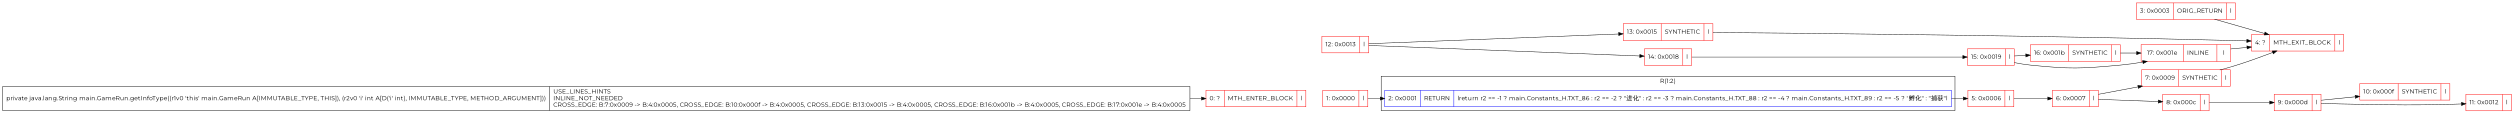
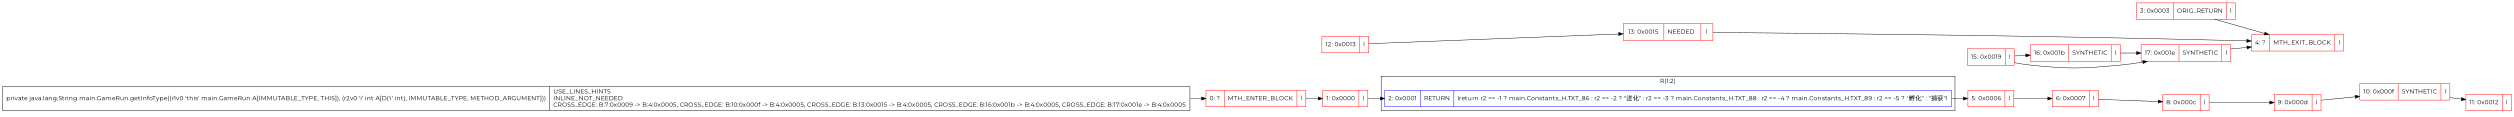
node "13: 0x0015": text "SYNTHETIC" -> "NEEDED"
node "17: 0x001e": text "INLINE" -> "SYNTHETIC"
node "14: 0x0018": removed
node "7: 0x0009": removed
edge "0: ?" -> "1: 0x0000": added
edge "9: 0x000d" -> "11: 0x0012": now "10: 0x000f" -> "11: 0x0012"
